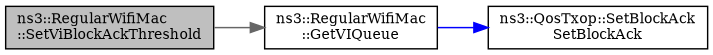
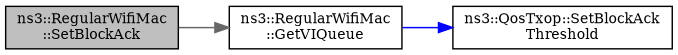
node "ns3::RegularWifiMac ::SetViBlockAckThreshold": label "ns3::RegularWifiMac ::SetViBlockAckThreshold" -> "ns3::RegularWifiMac ::SetBlockAck"
node "ns3::QosTxop::SetBlockAck SetBlockAck": label "ns3::QosTxop::SetBlockAck SetBlockAck" -> "ns3::QosTxop::SetBlockAck Threshold"
